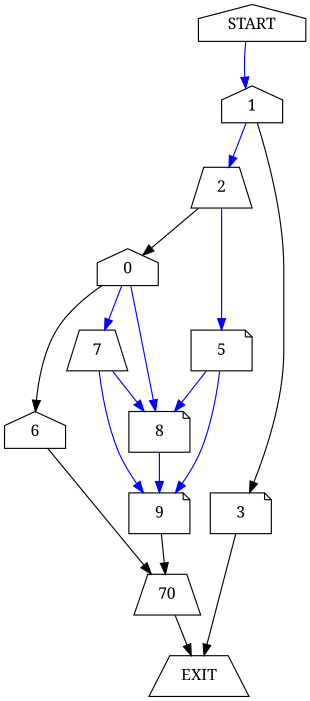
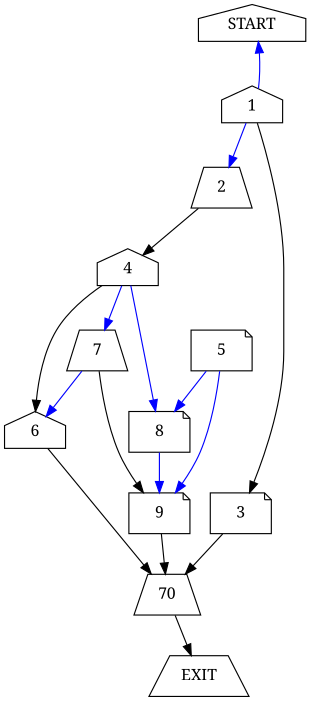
edge "START" -> "1": reversed
edge "2" -> "5": removed
node "0": label "0" -> "4"
edge "7" -> "8": now "7" -> "6"
edge "7" -> "9": color blue -> black
edge "3" -> "EXIT": now "3" -> "70"
